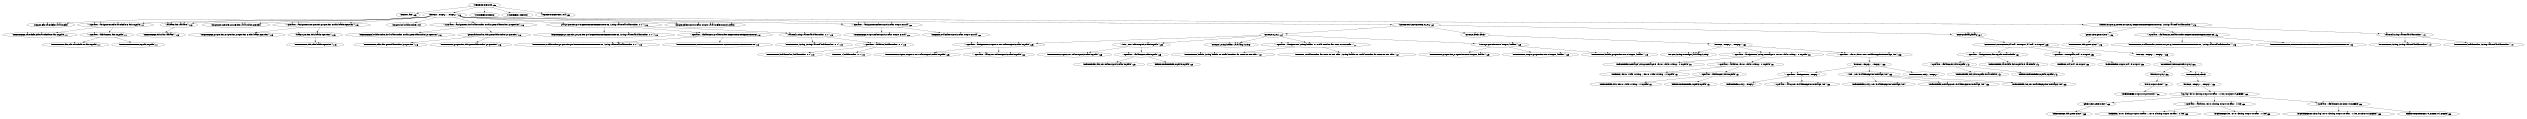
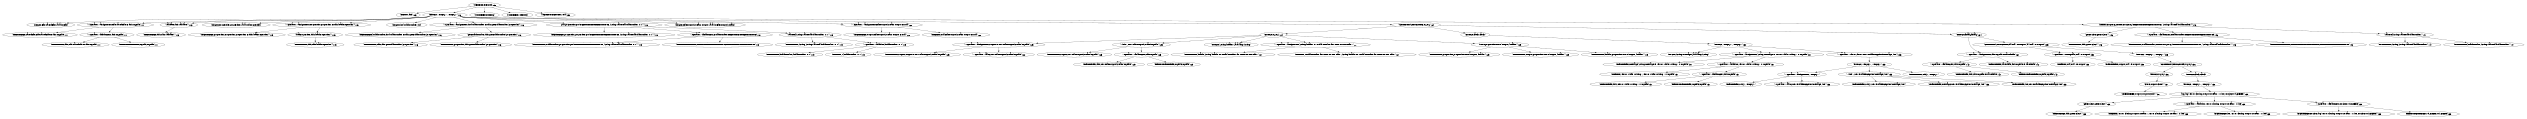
edge "(CONTROL_STRUCTURE,if (null != output),if (null != output))" -> "(<operator>.assignment,this.myFile = savedFile)": now "(BLOCK,finally,finally)" -> "(<operator>.assignment,this.myFile = savedFile)"
